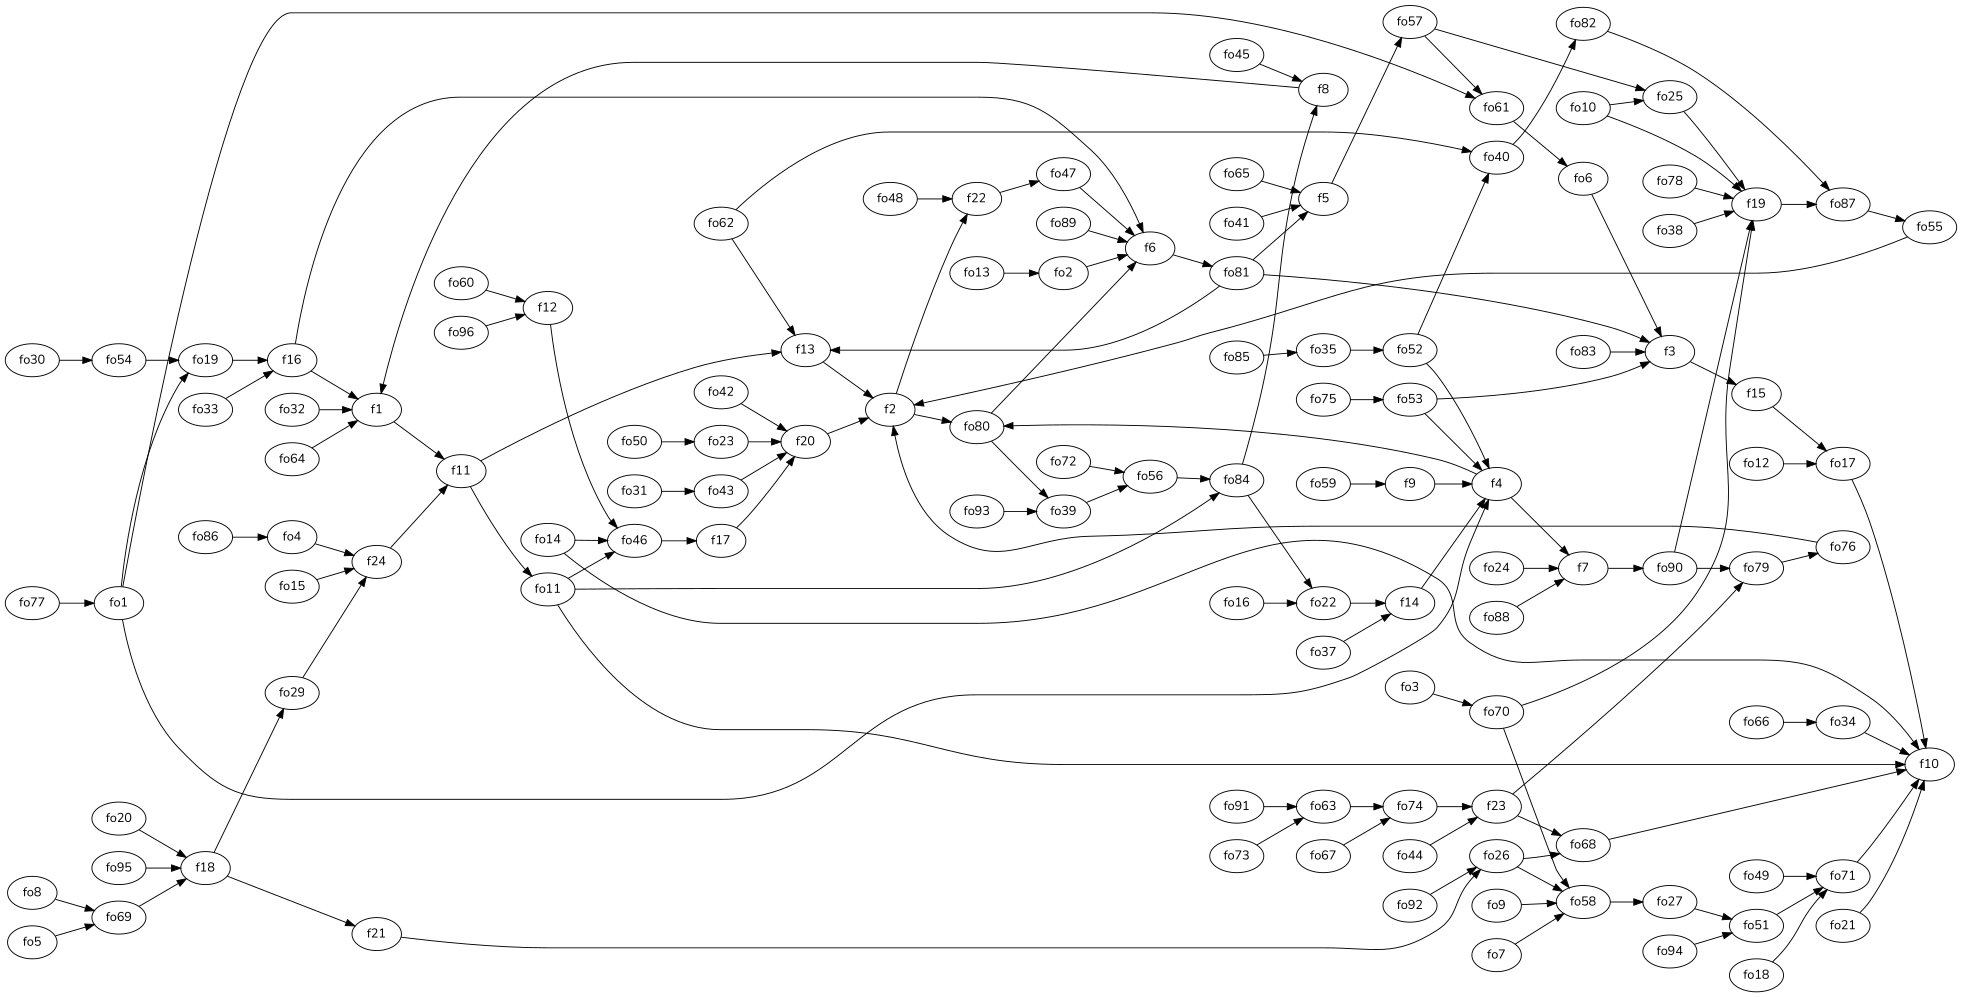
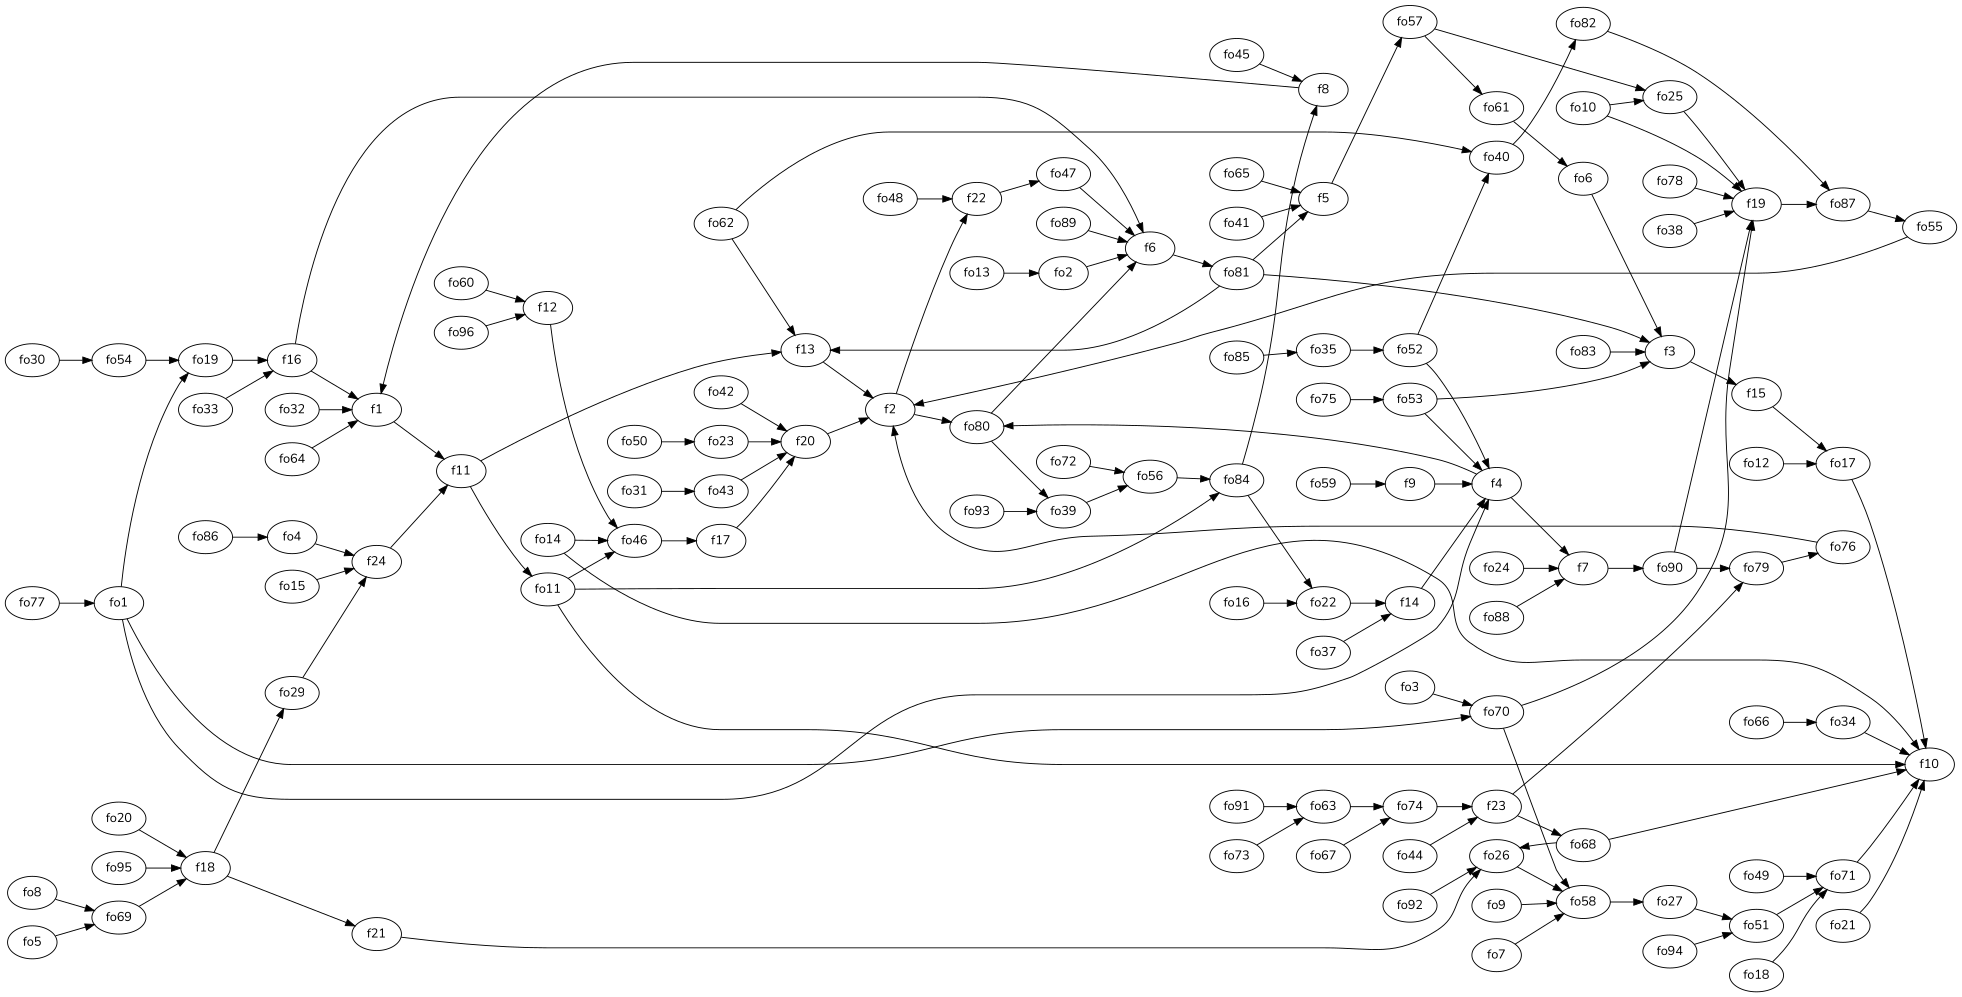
edge "fo1" -> "fo61": now "fo1" -> "fo70"
edge "fo26" -> "fo68": reversed
